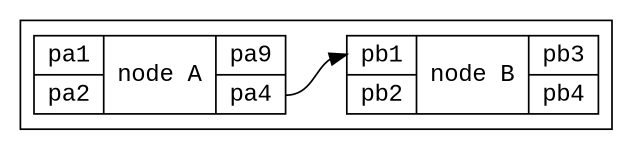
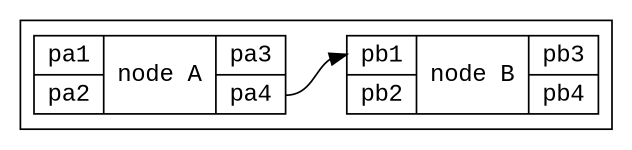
node "pa1": text "pa9" -> "pa3"
